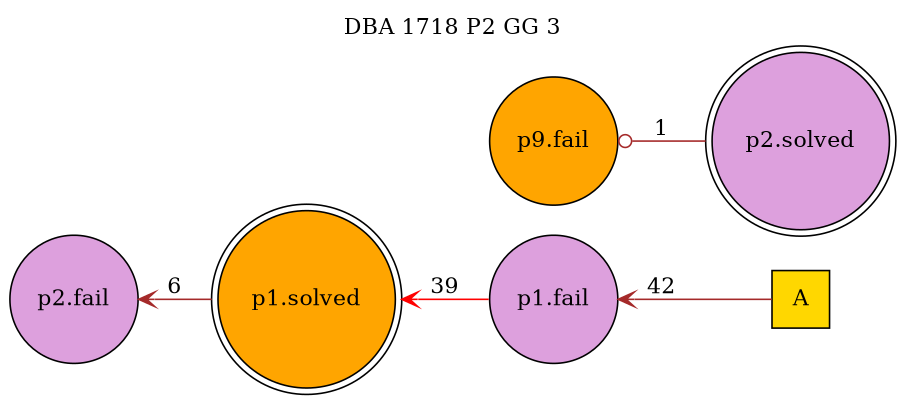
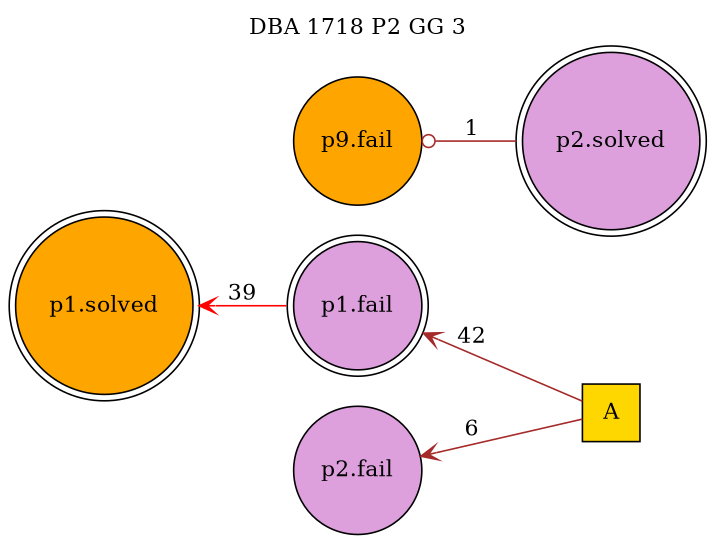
edge "p1.solved" -> "p2.fail": now "A" -> "p2.fail"
node "p1.fail": shape circle -> doublecircle
